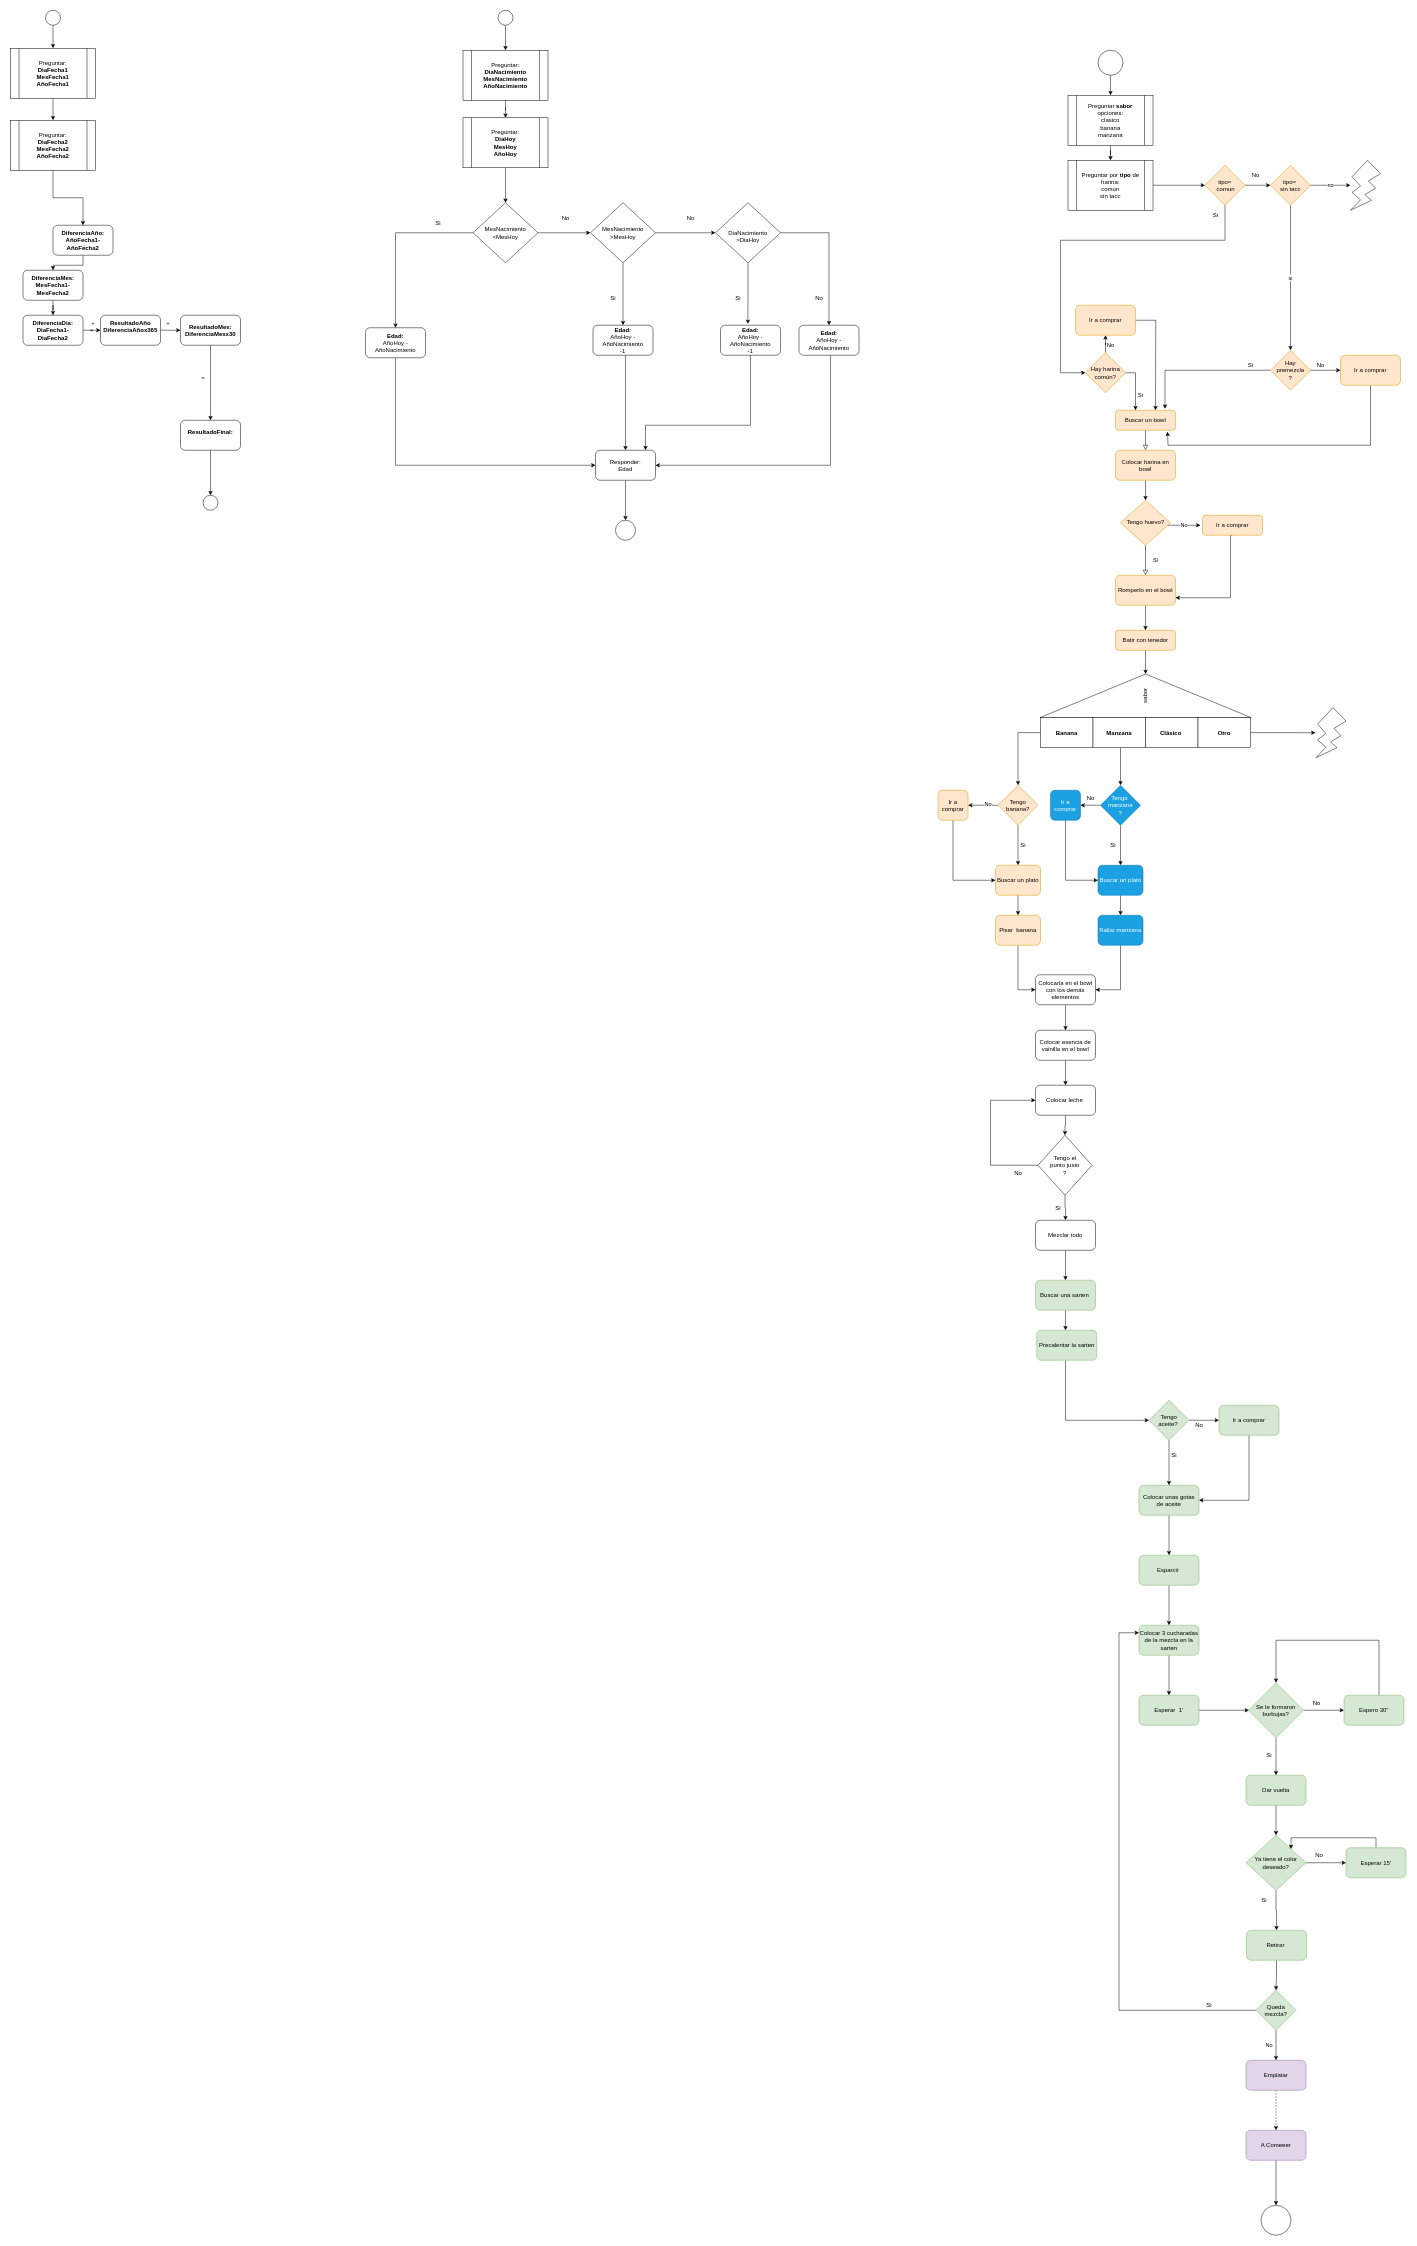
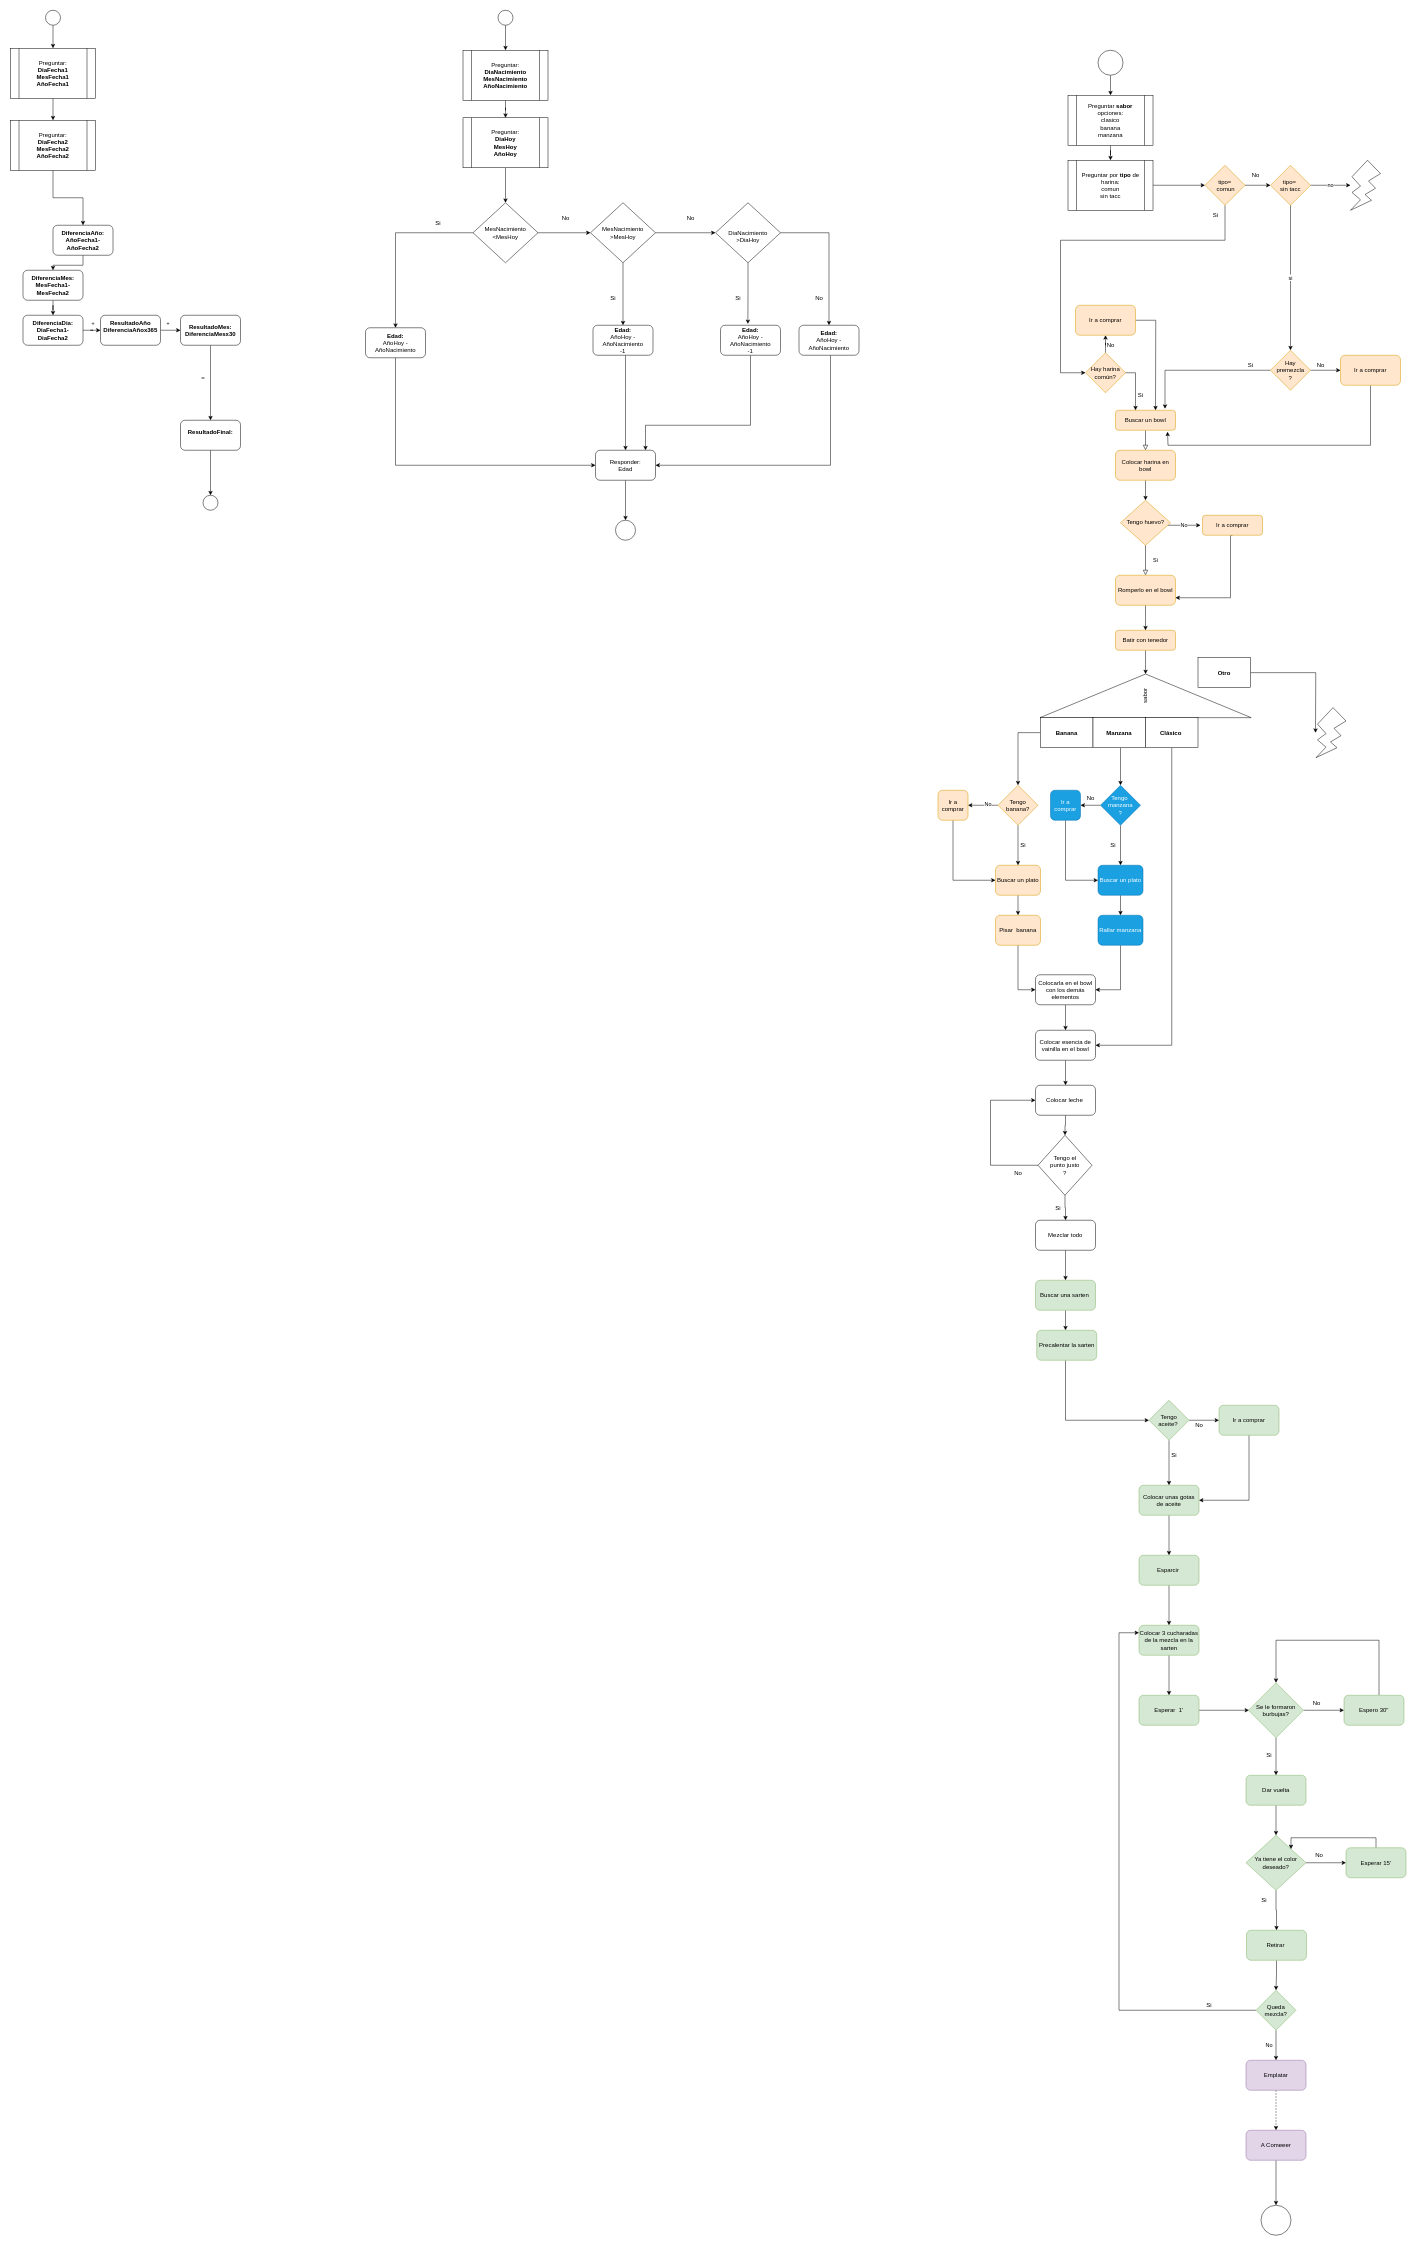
node "Otro": moved (1224, 733) -> (1224, 673)
edge "Clásico" -> "Colocar esencia de vainilla en el bowl": added
